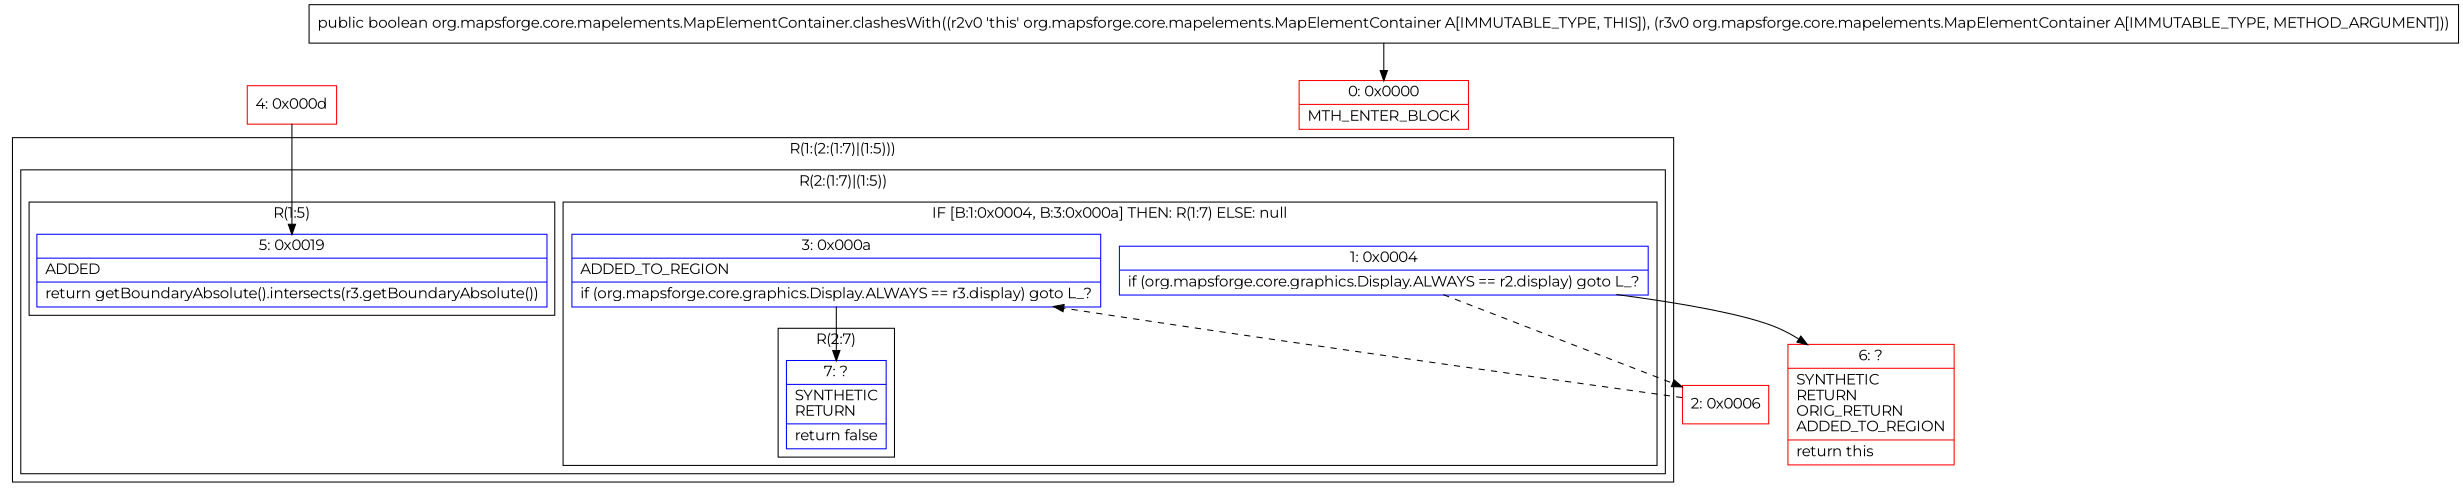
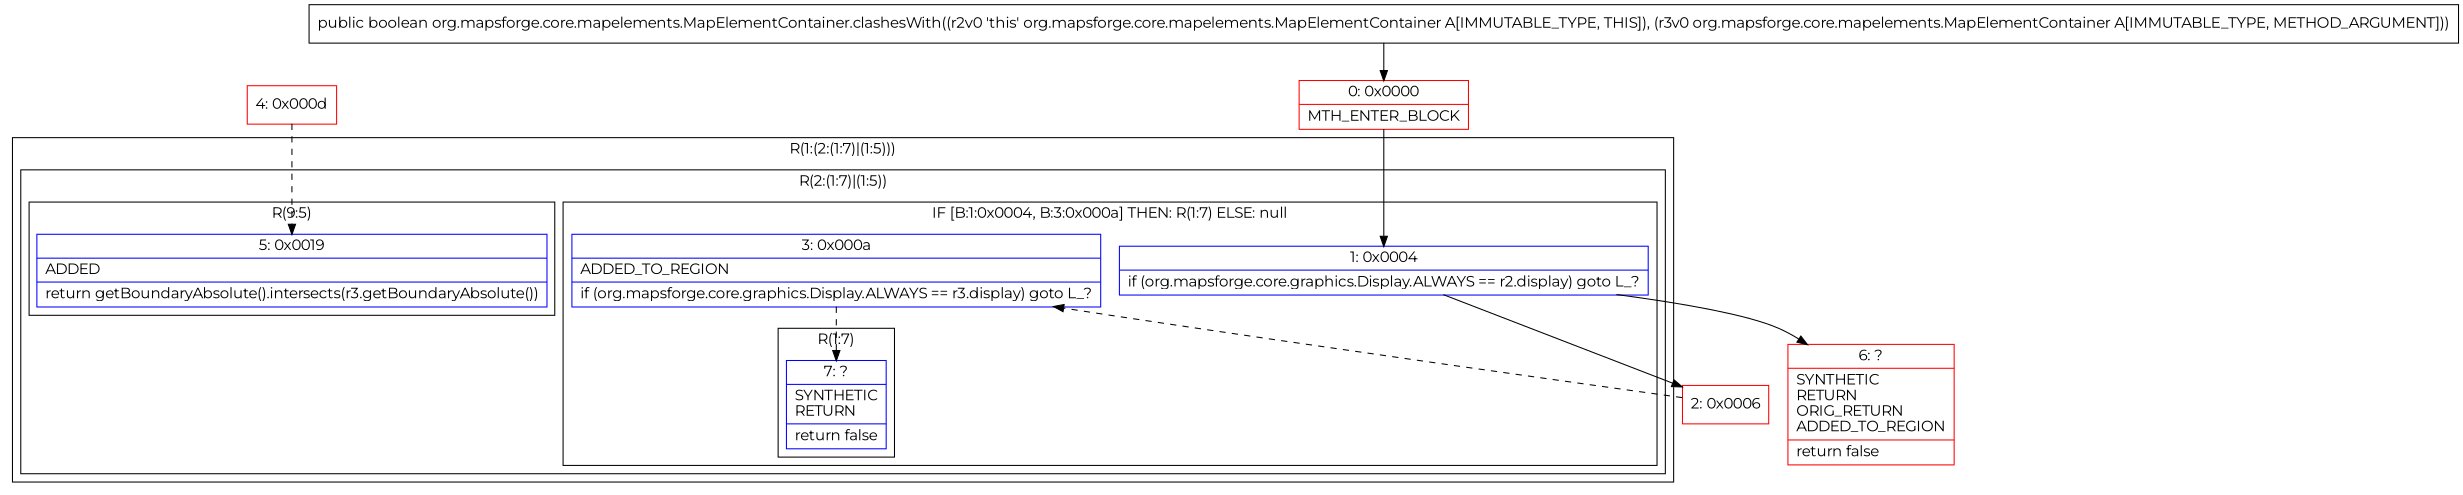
edge "4: 0x000d" -> "5: 0x0019": style solid -> dashed
edge "0: 0x0000" -> "1: 0x0004": added
cluster "R(1:5)": label "R(1:5)" -> "R(9:5)"
edge "3: 0x000a" -> "7: ?": style solid -> dashed
edge "1: 0x0004" -> "2: 0x0006": style dashed -> solid
cluster "R(2:7)": label "R(2:7)" -> "R(1:7)"
node "6: ?": text "return this" -> "return false"
